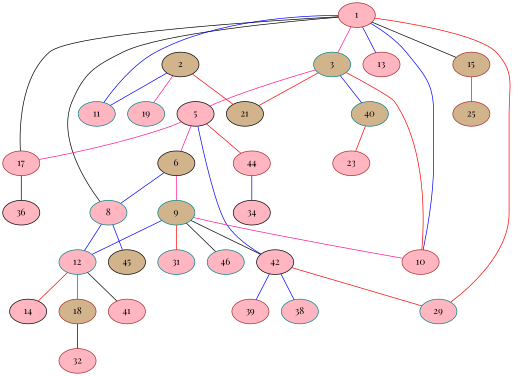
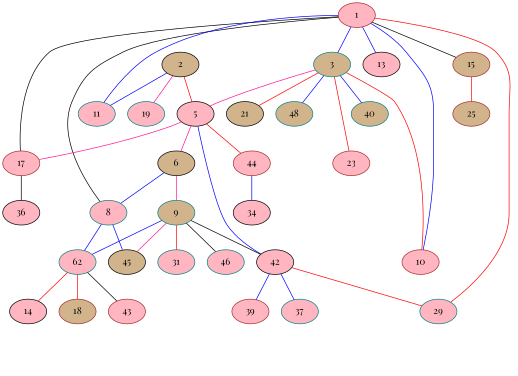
edge "1" -- "3": color deeppink -> blue
node "13": color brown -> black
edge "2" -- "21": now "2" -- "5"
node "48": added
edge "40" -- "23": now "3" -- "23"
edge "9" -- "10": now "9" -- "45"
node "12": label "12" -> "62"
node "41": label "41" -> "43"
node "38": label "38" -> "37"
node "32": removed
